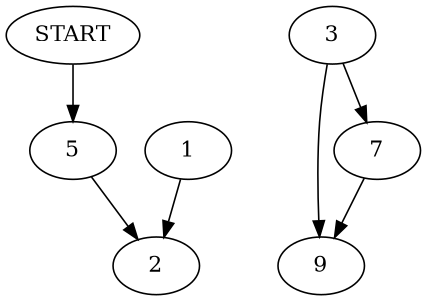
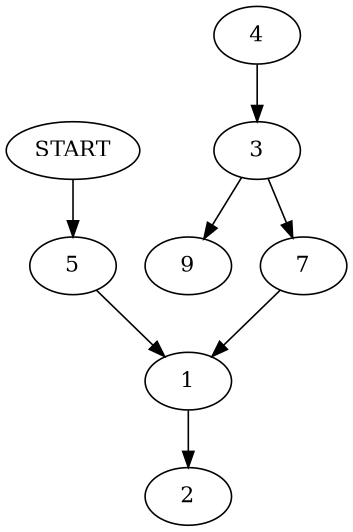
node "4": added
edge "7" -> "9": now "7" -> "1"
edge "5" -> "2": now "5" -> "1"
